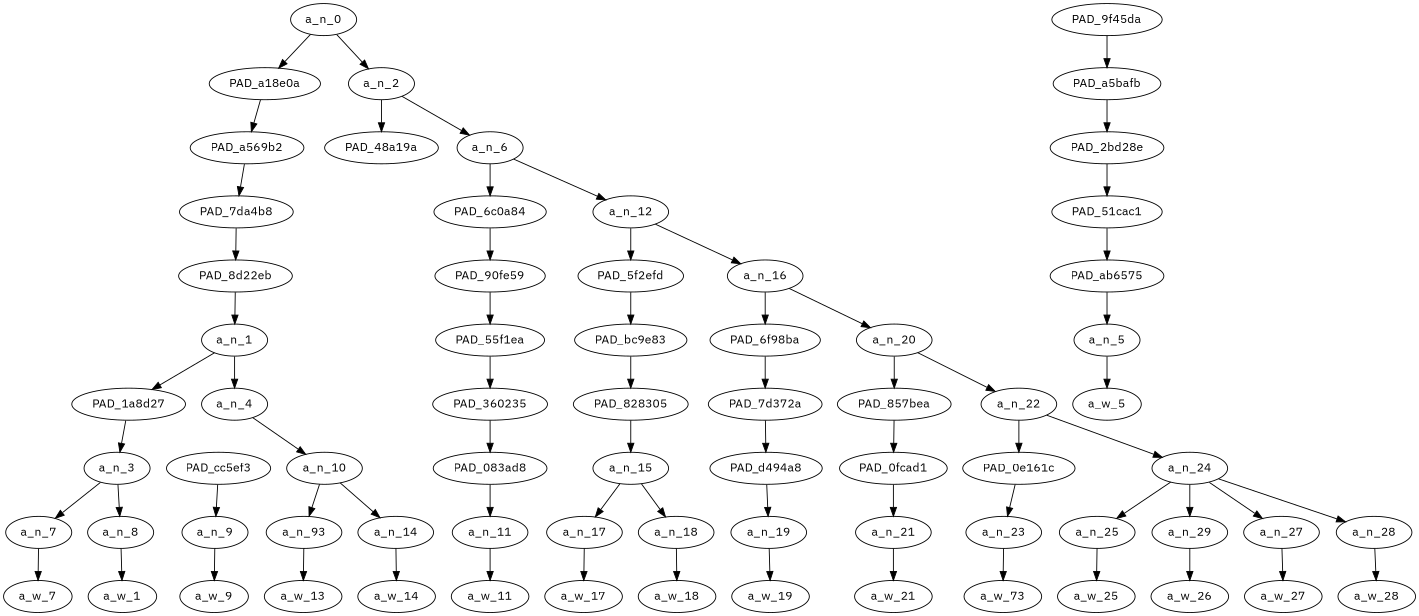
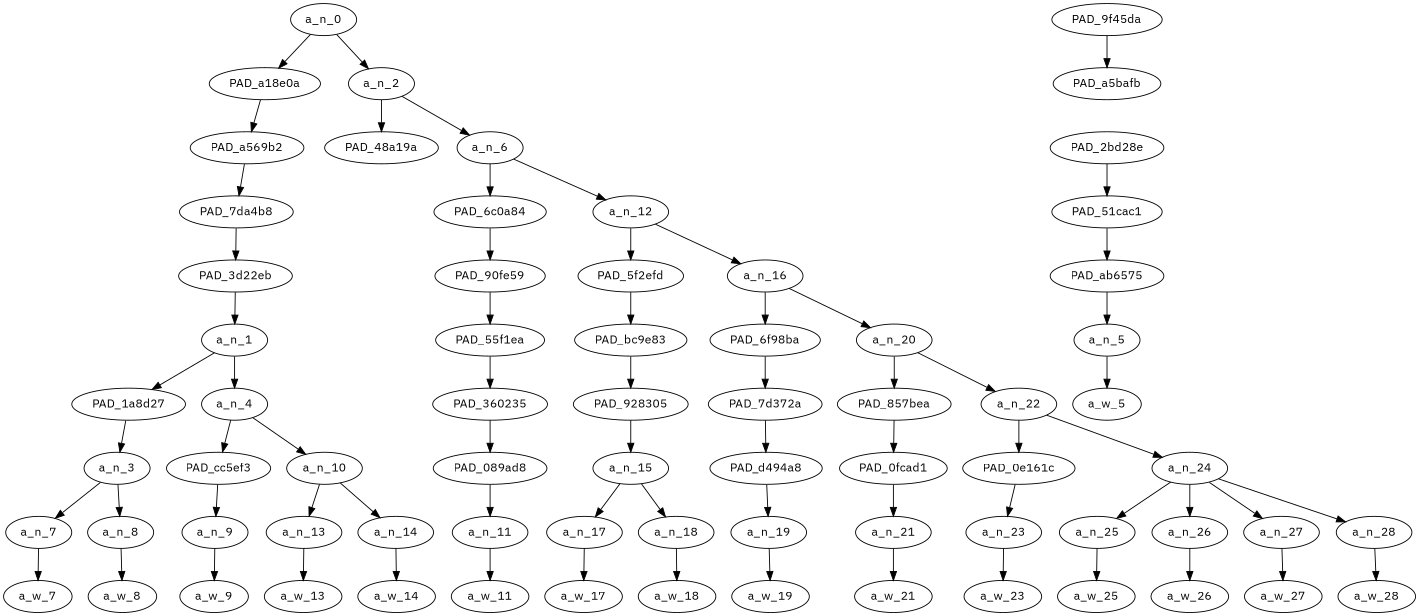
edge "PAD_a5bafb" -> "PAD_2bd28e": removed
node "PAD_8d22eb": label "PAD_8d22eb" -> "PAD_3d22eb"
node "PAD_828305": label "PAD_828305" -> "PAD_928305"
edge "a_n_4" -> "PAD_cc5ef3": added
node "PAD_083ad8": label "PAD_083ad8" -> "PAD_089ad8"
node "a_n_93": label "a_n_93" -> "a_n_13"
node "a_n_29": label "a_n_29" -> "a_n_26"
node "a_w_1": label "a_w_1" -> "a_w_8"
node "a_w_73": label "a_w_73" -> "a_w_23"
